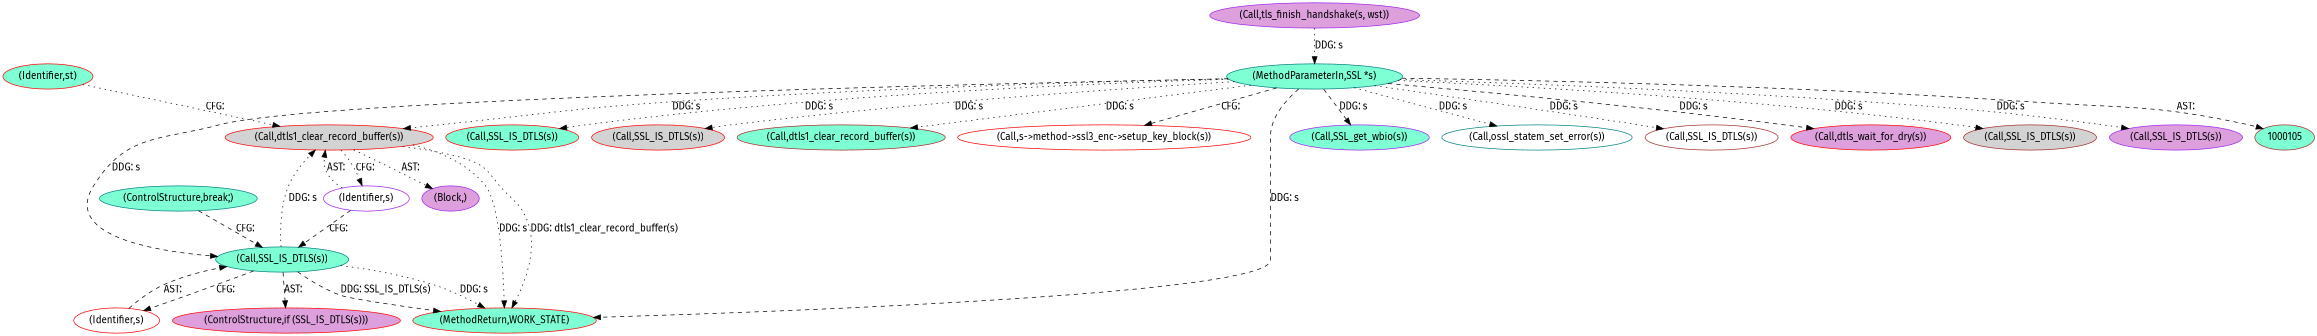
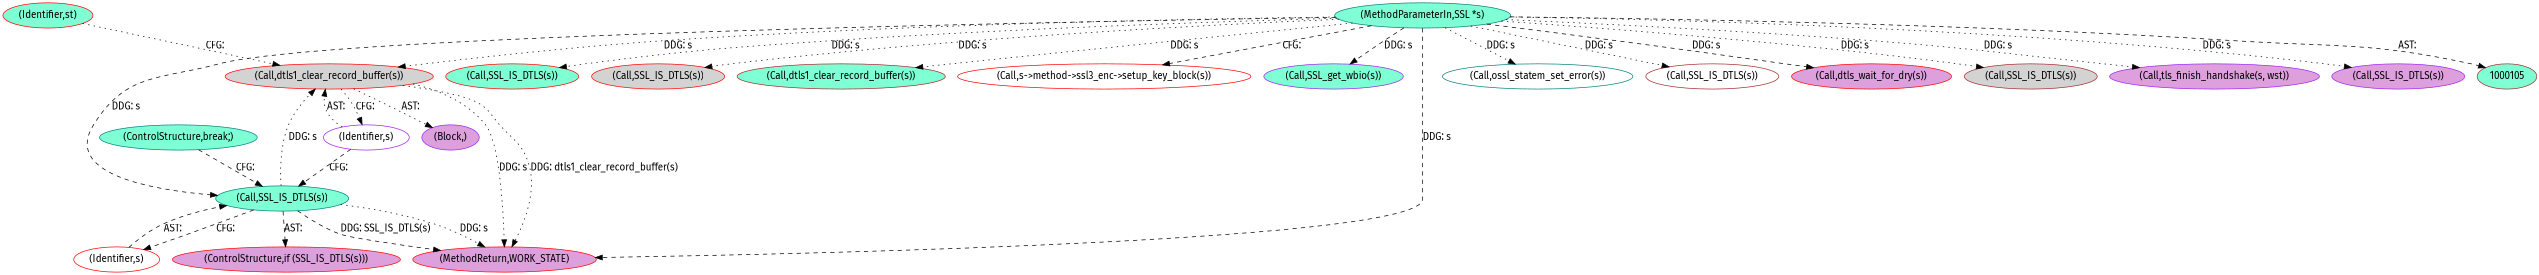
edge "(Call,tls_finish_handshake(s, wst))" -> "(MethodParameterIn,SSL *s)": reversed
node "(MethodReturn,WORK_STATE)": fillcolor aquamarine -> plum
